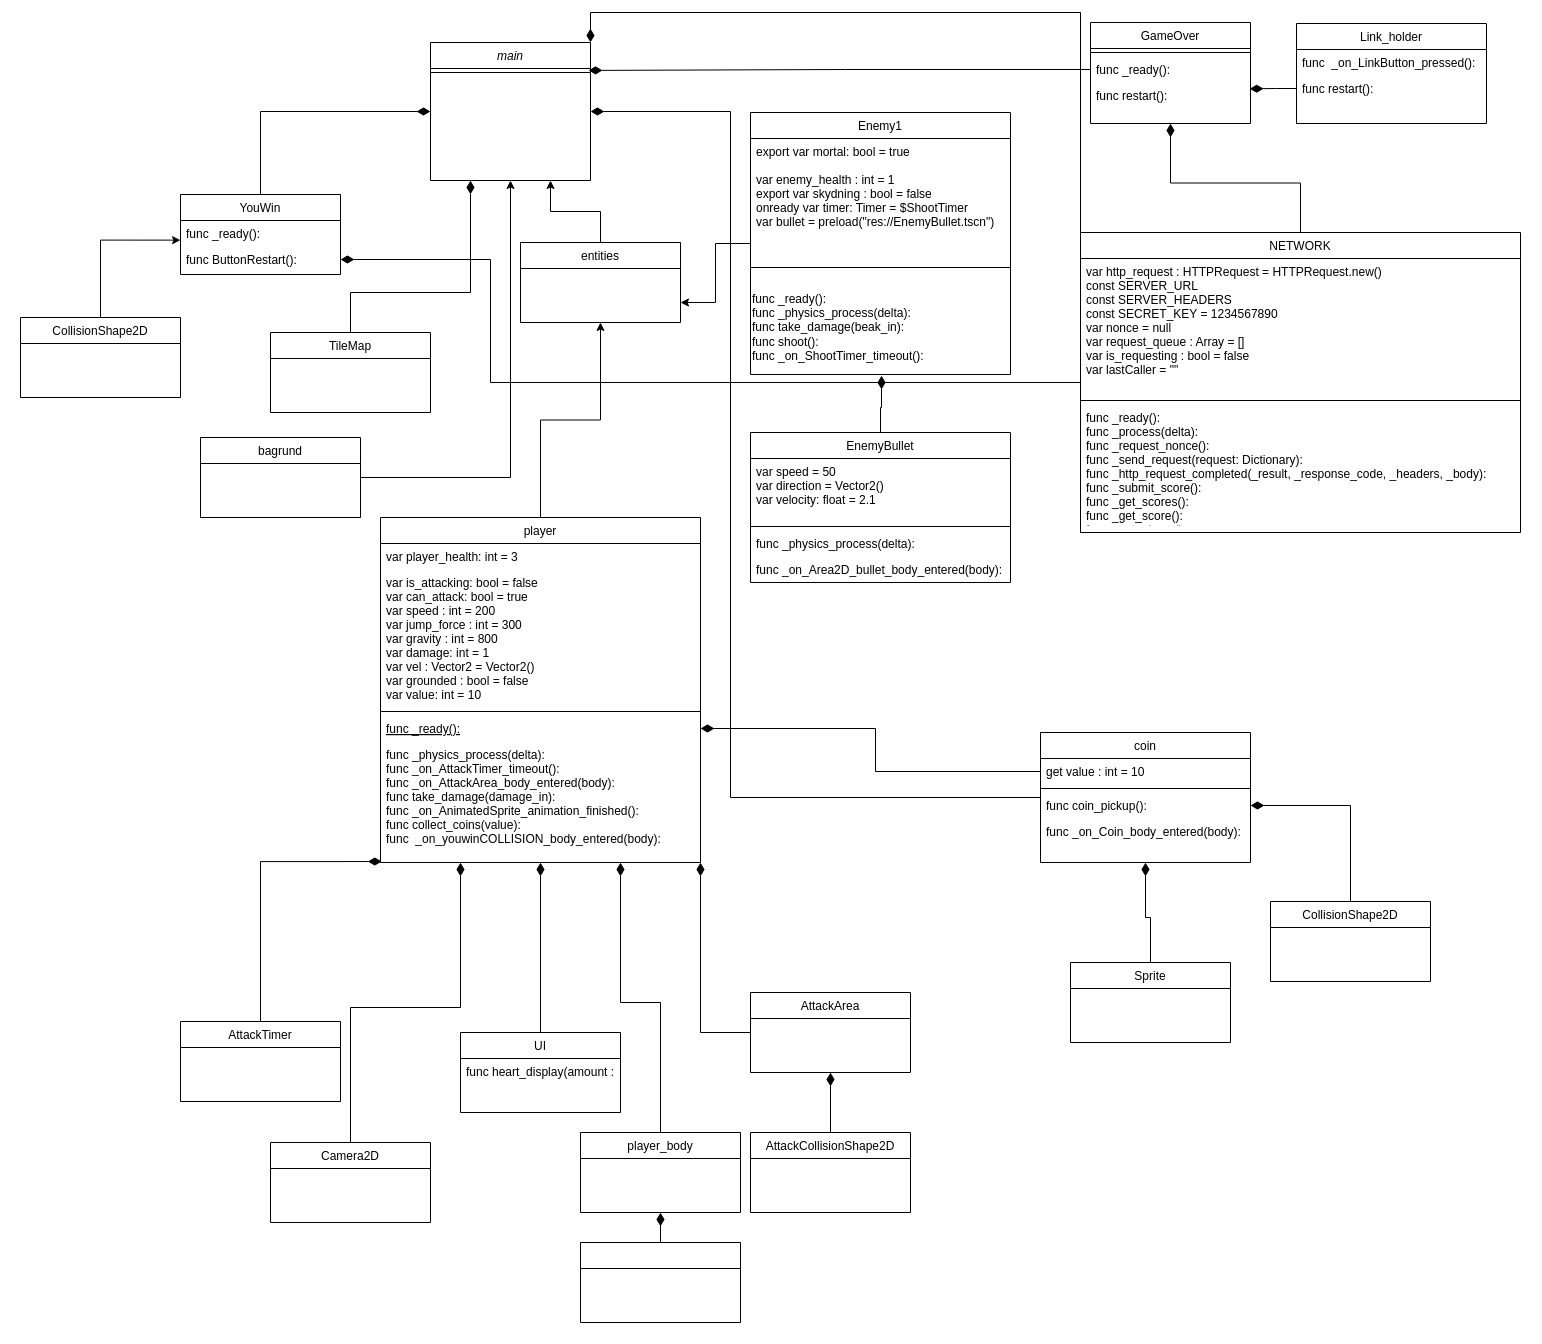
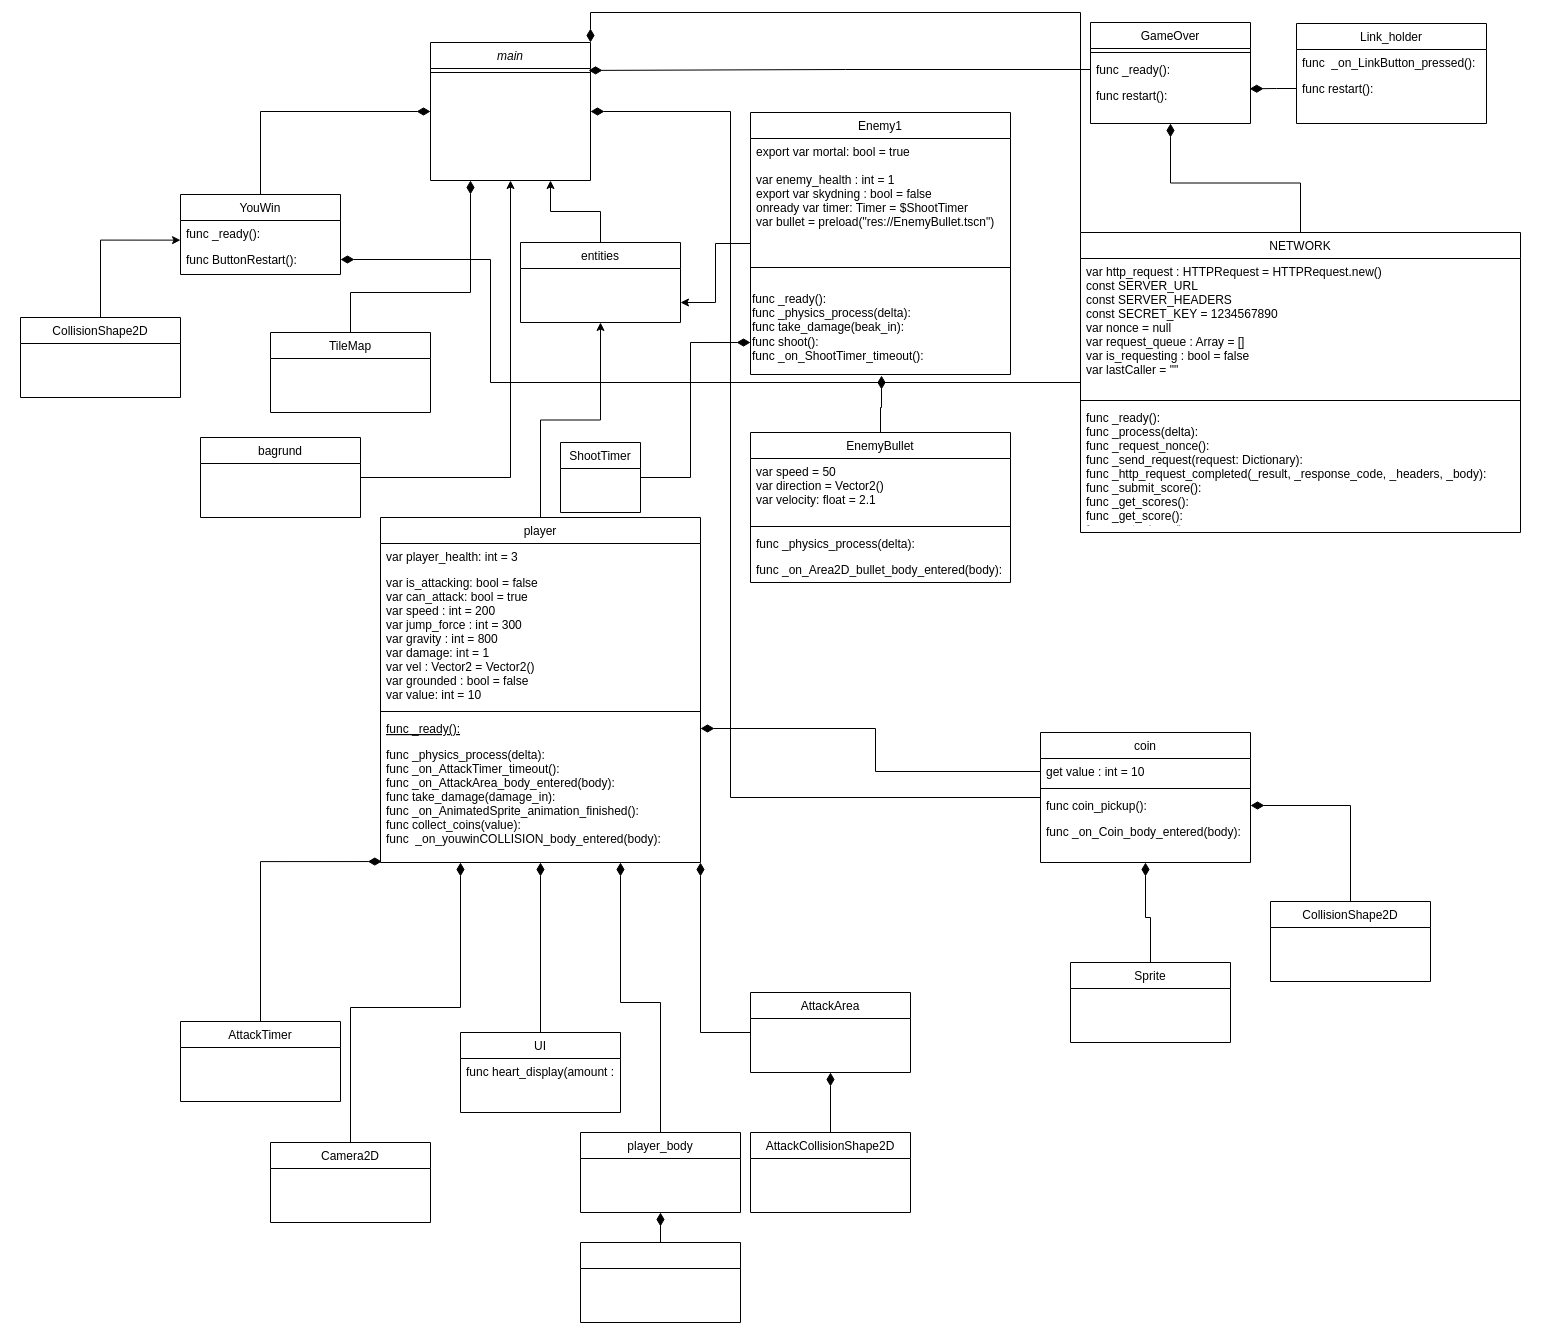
edge "ShootTimer" -> "func _ready(): func _physics_process(delta): func take_damage(beak_in): func shoot(): func _on_ShootTimer_timeout():": added
node "ShootTimer": added
